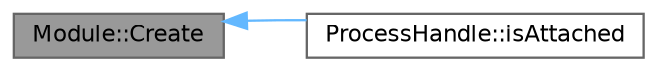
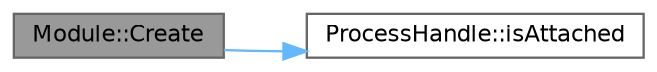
edge "ProcessHandle::isAttached" -> "Module::Create": reversed
